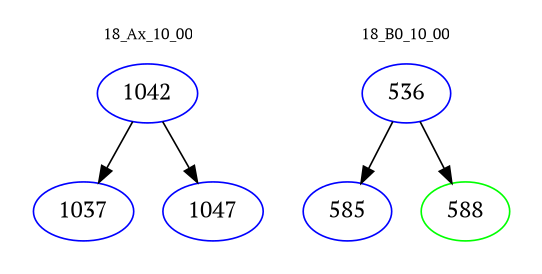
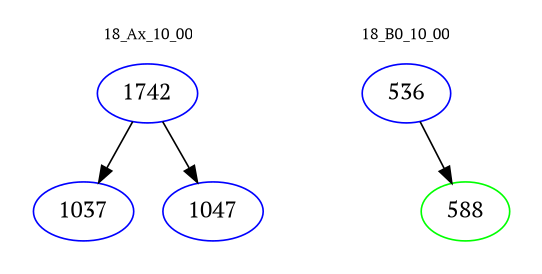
node "1042": label "1042" -> "1742"
node "585": removed
